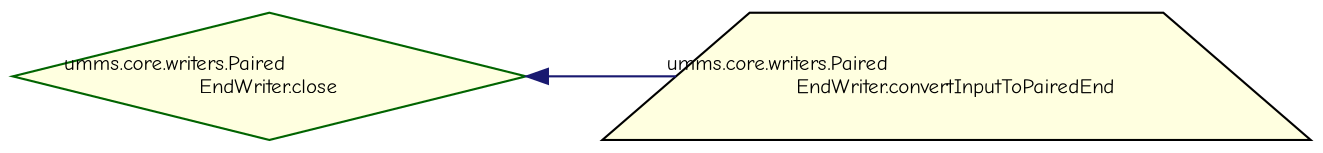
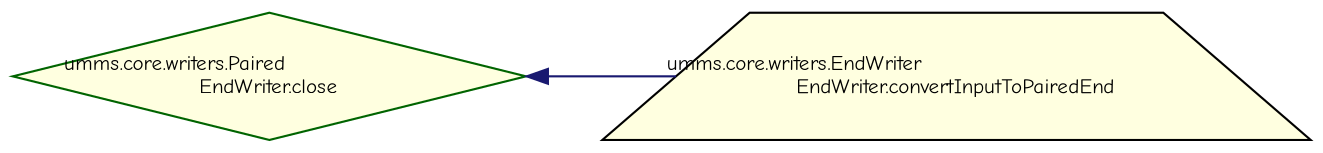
node "umms.core.writers.Paired EndWriter.convertInputToPairedEnd": label "umms.core.writers.Paired EndWriter.convertInputToPairedEnd" -> "umms.core.writers.EndWriter EndWriter.convertInputToPairedEnd"
